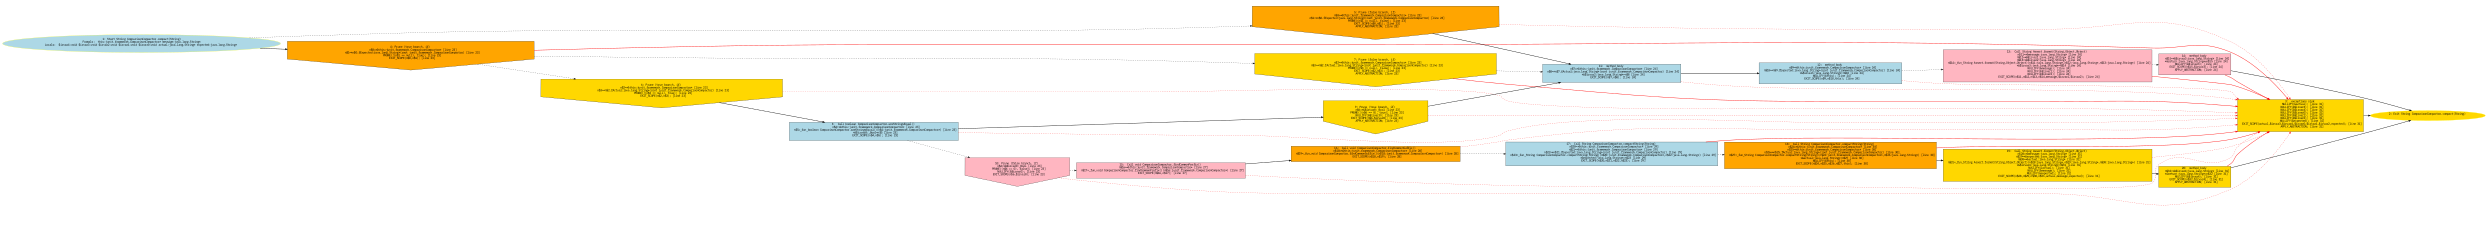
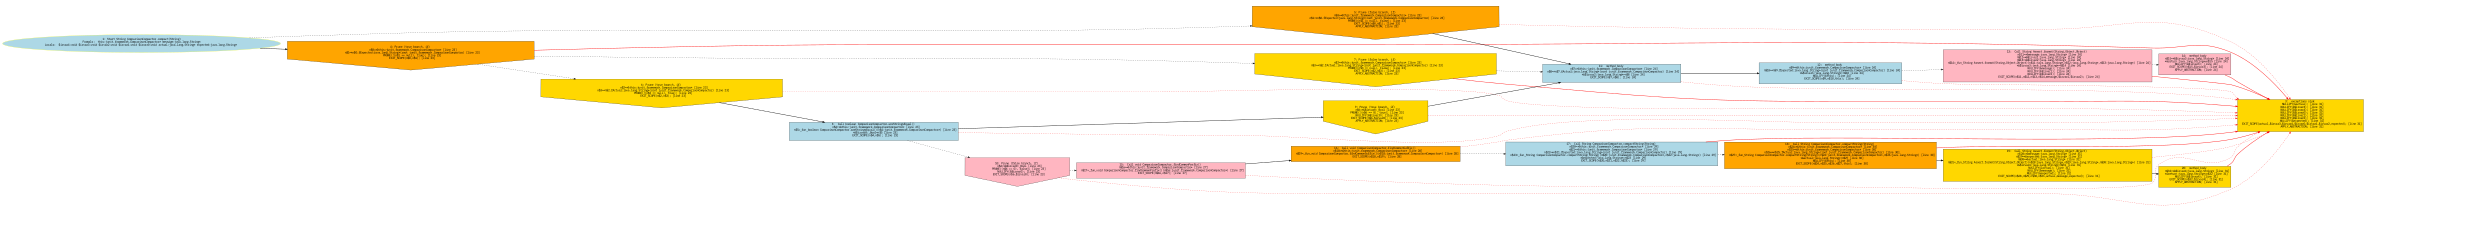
node "2: Exit String ComparisonCompactor.compact(String)": removed
